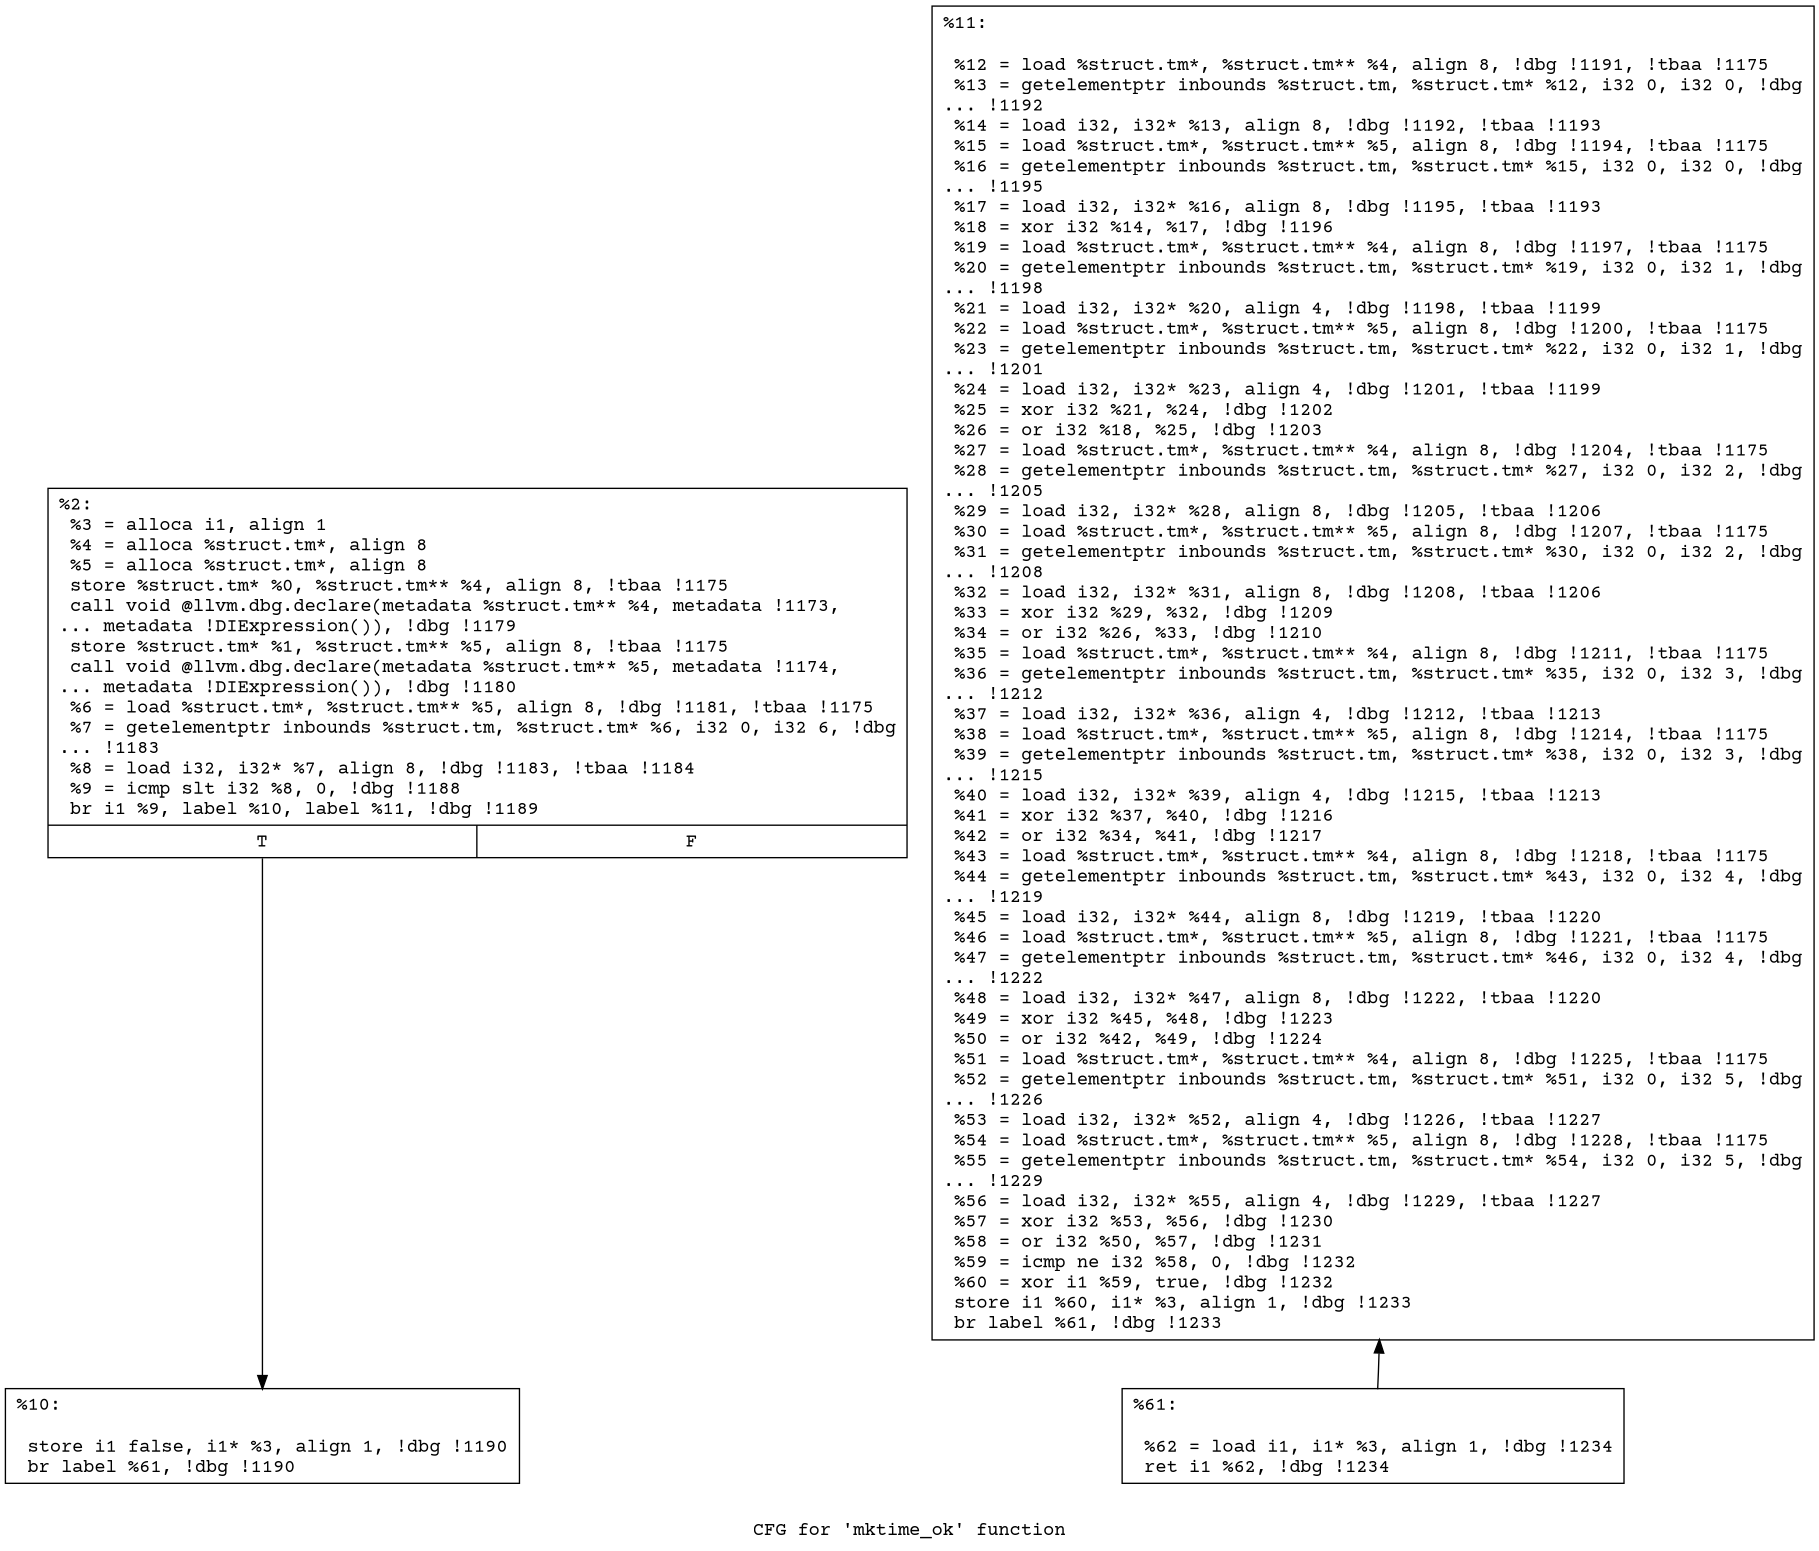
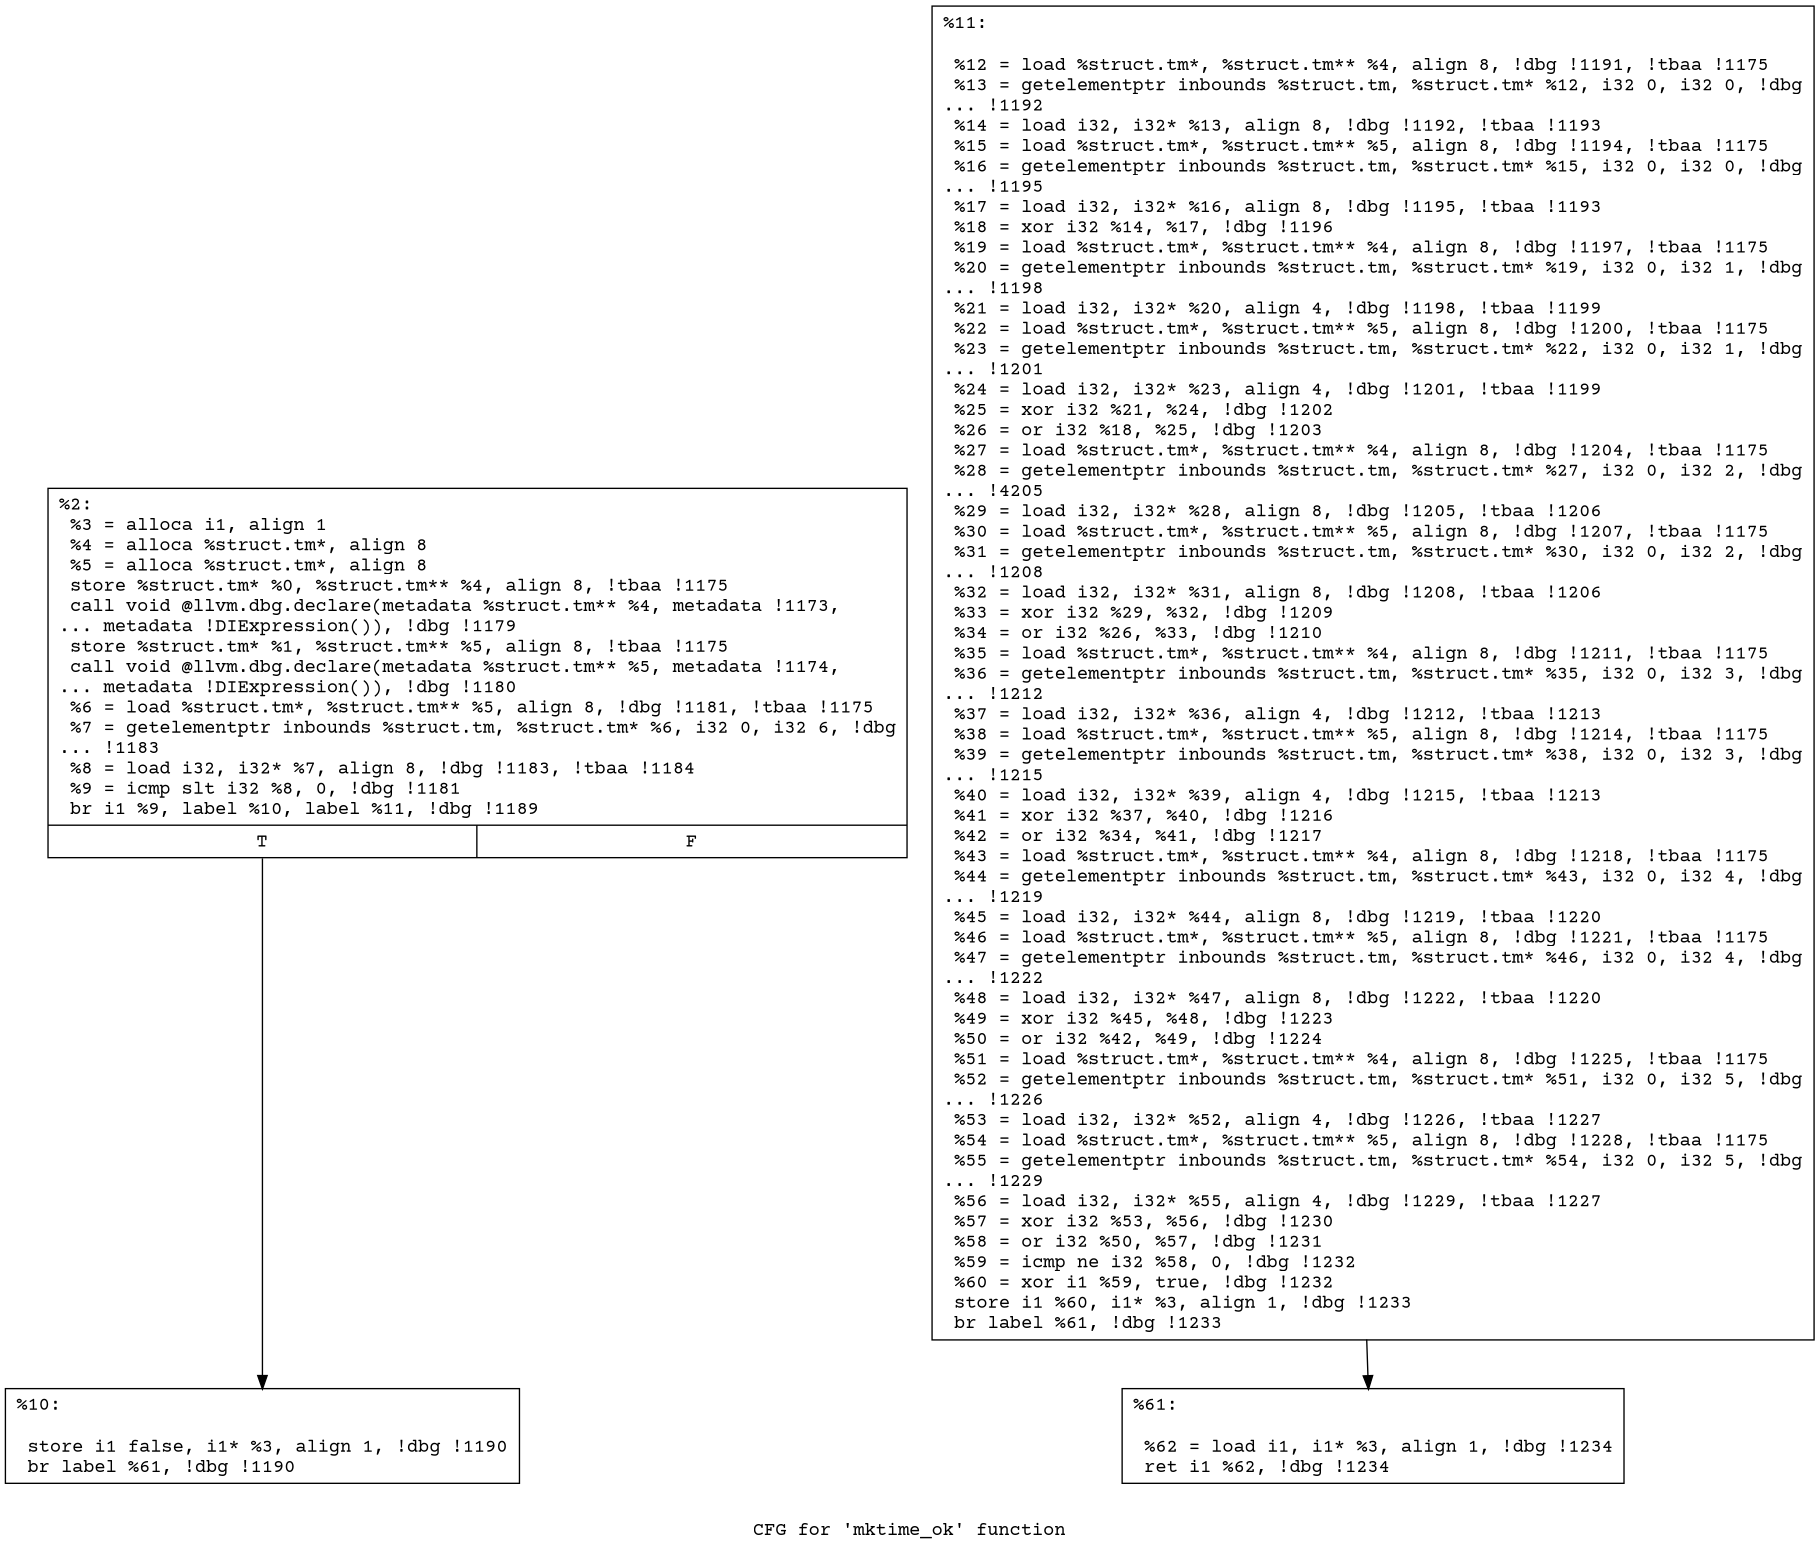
node "%11:": text "... !1205" -> "... !4205"
node "%2:": text "%9 = icmp slt i32 %8, 0, !dbg !1188" -> "%9 = icmp slt i32 %8, 0, !dbg !1181"
edge "%61:" -> "%11:": reversed
